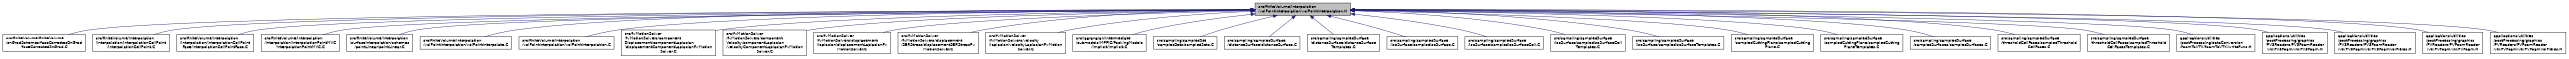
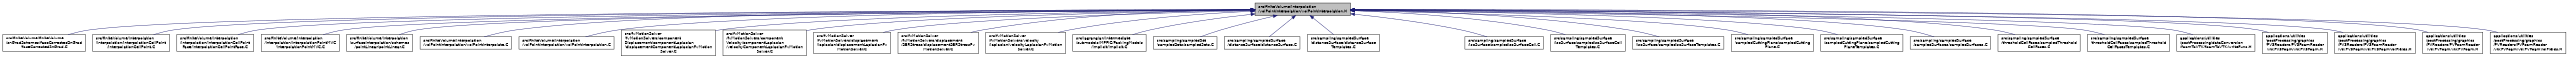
node "src/sampling/sampledSurface /isoSurface/sampledIsoSurface.C": removed
